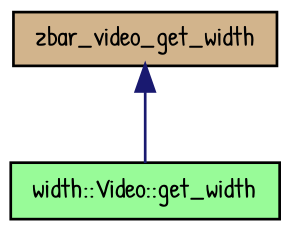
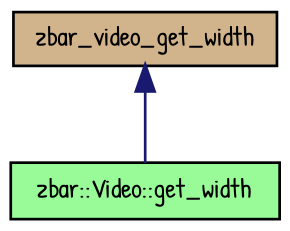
node "width::Video::get_width": label "width::Video::get_width" -> "zbar::Video::get_width"
